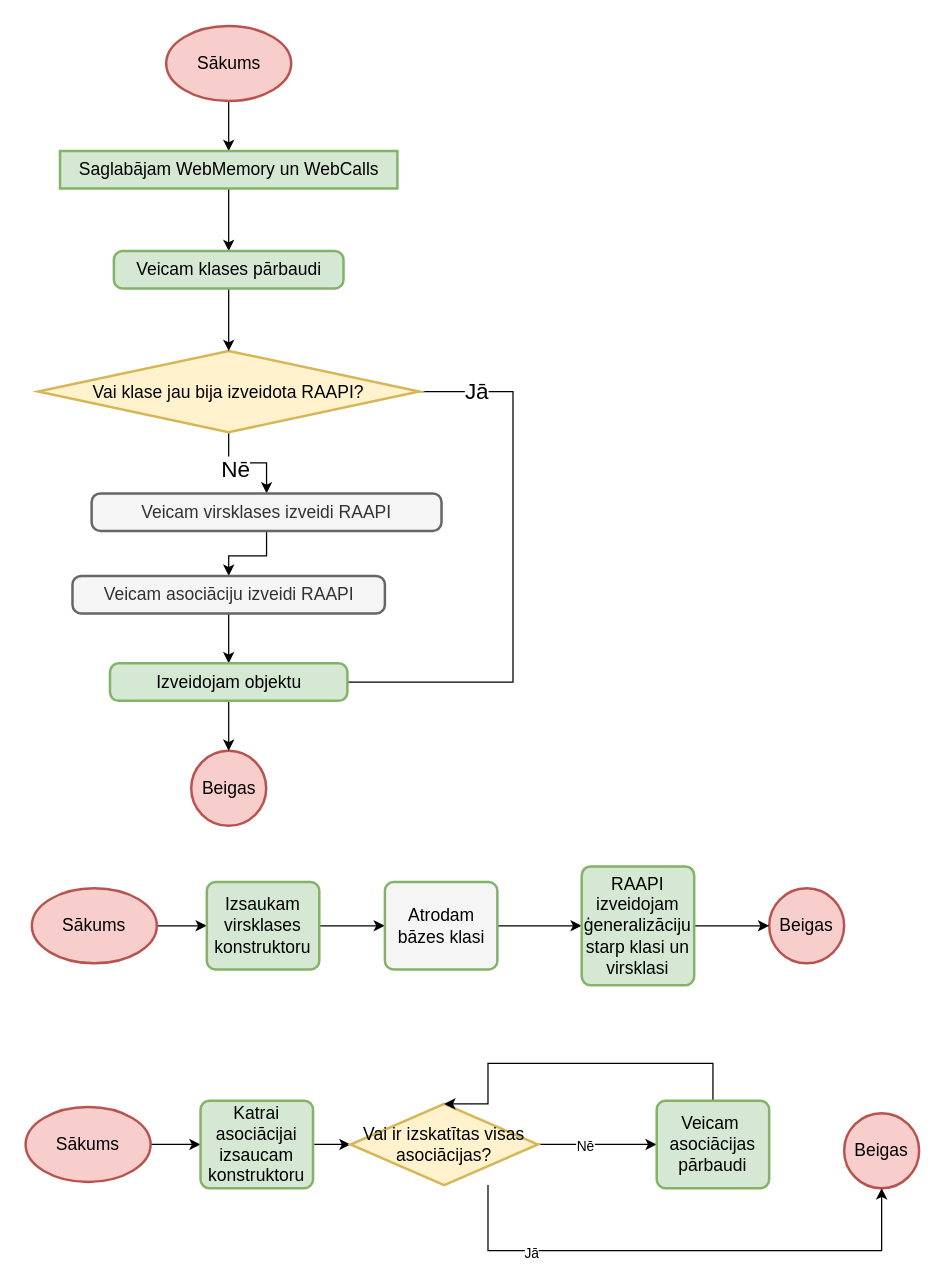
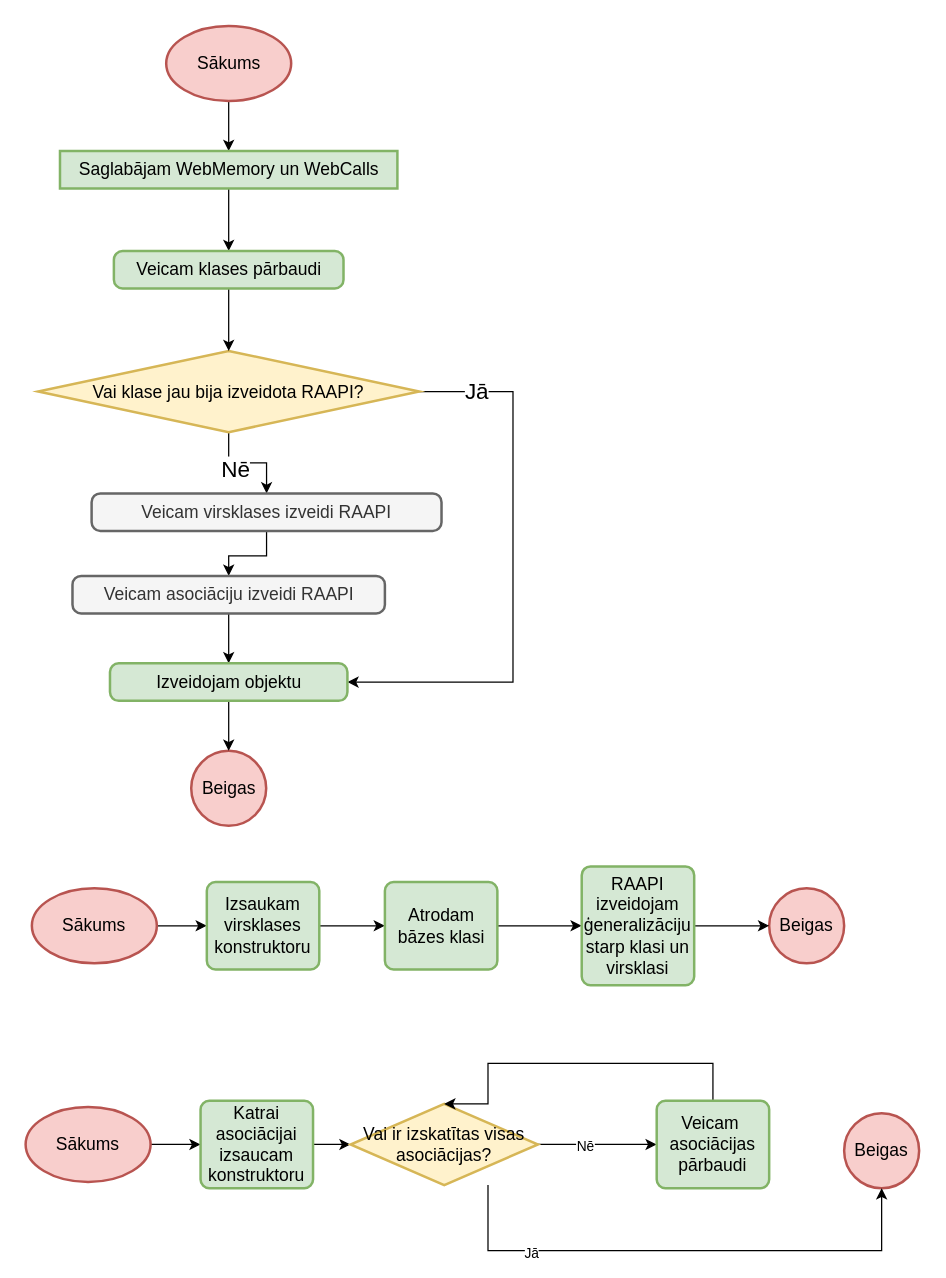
edge "Vai klase jau bija izveidota RAAPI?" -- "Izveidojam objektu": arrowhead none -> classic
node "Atrodam bāzes klasi": fillcolor #f5f5f5 -> #d5e8d4
